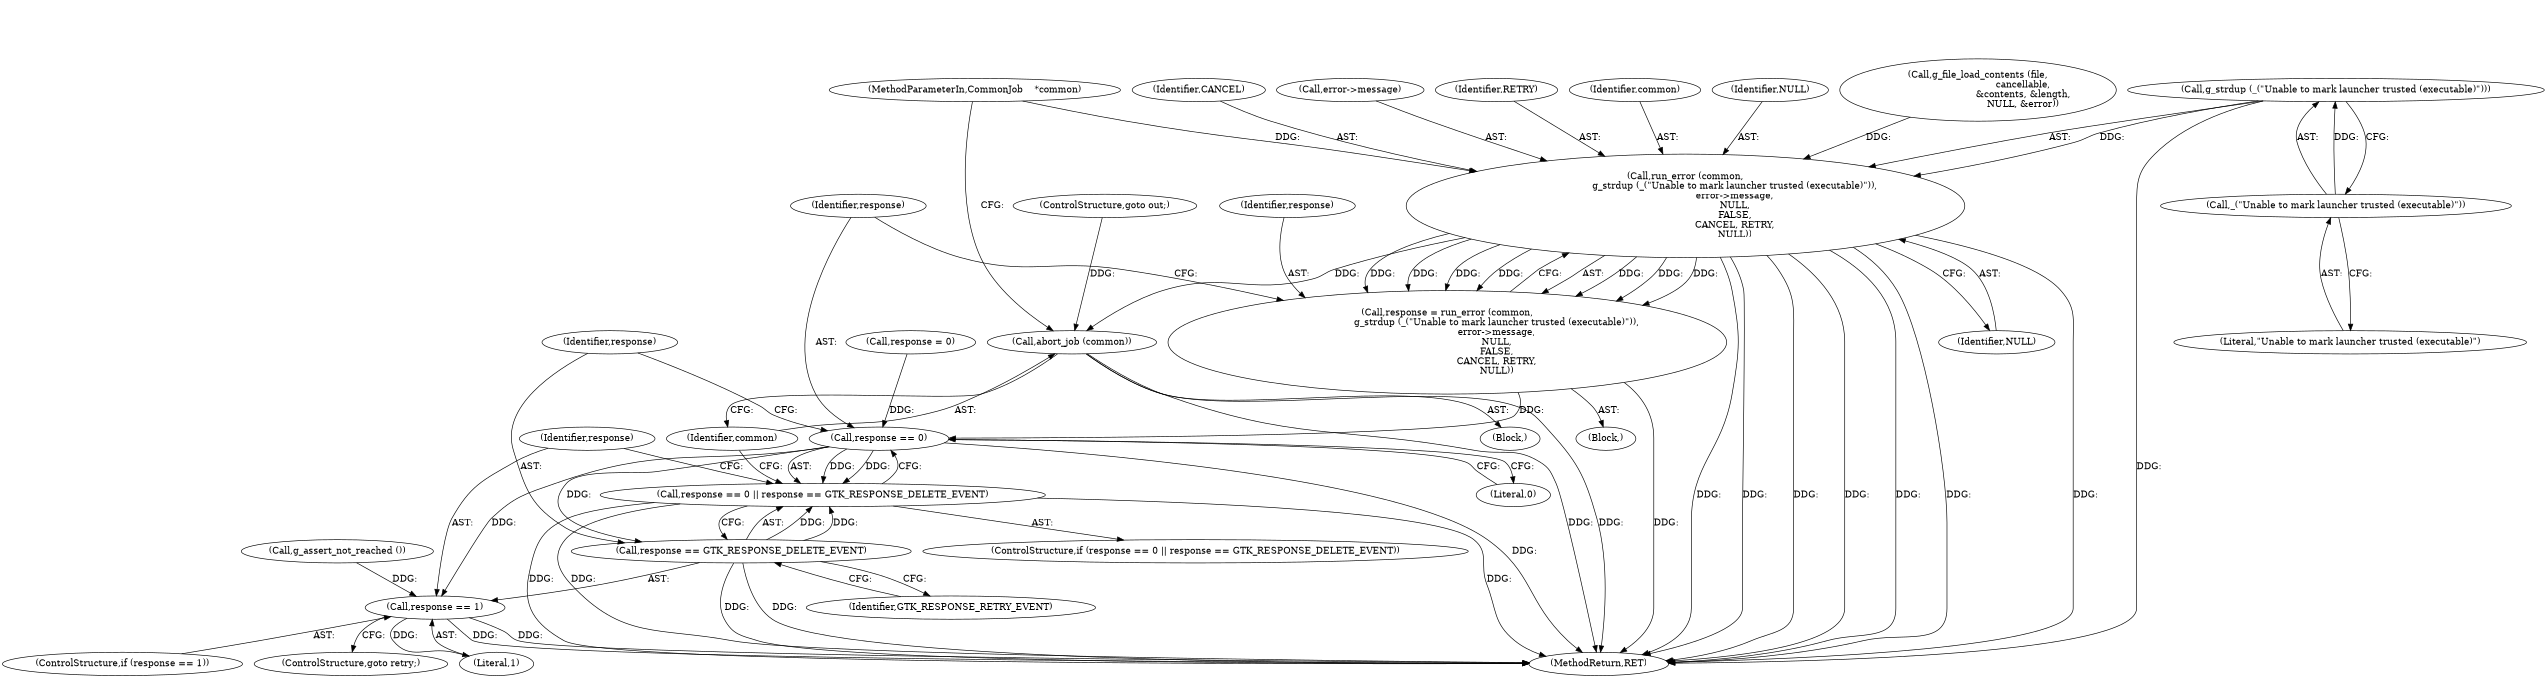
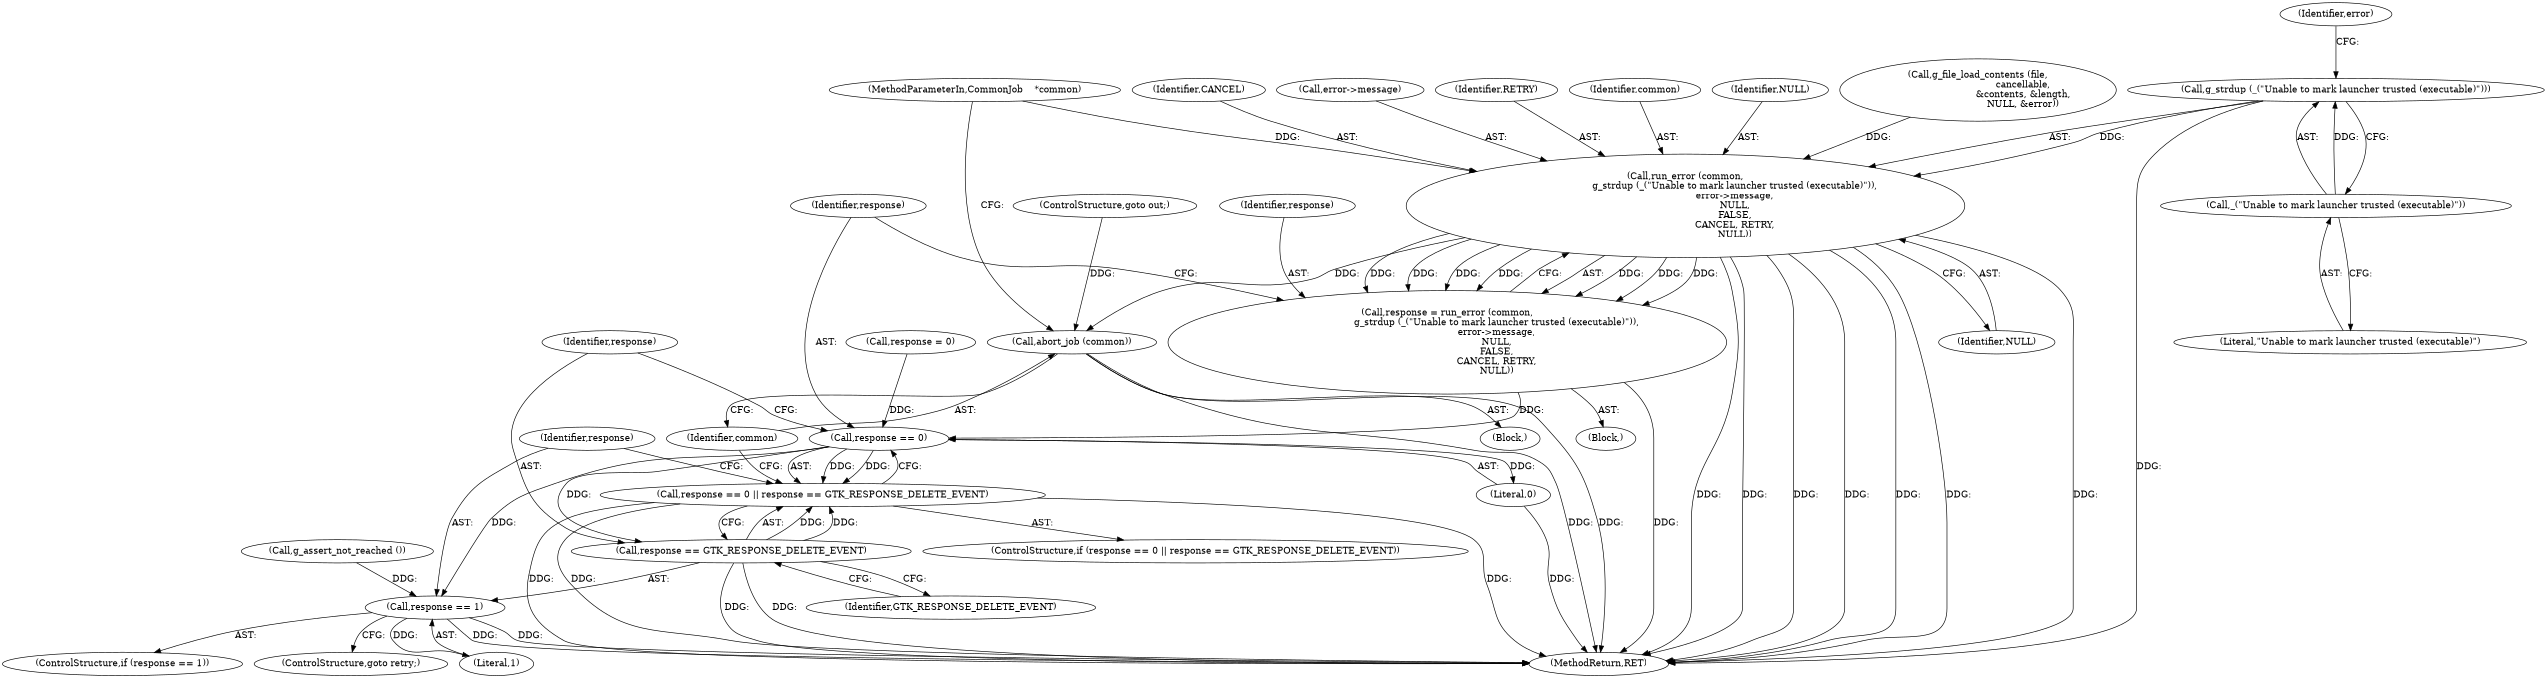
node "(Identifier,error)": added
edge "(Literal,0)" -> "(Call,response == 0)": label "CFG: " -> "AST: "
edge "(Call,response == 0)" -> "(Literal,0)": label "CFG: " -> "DDG: "
edge "(Call,response == 0)" -> "(MethodReturn,RET)": now "(Literal,0)" -> "(MethodReturn,RET)"
node "(Identifier,GTK_RESPONSE_RETRY_EVENT)": label "(Identifier,GTK_RESPONSE_RETRY_EVENT)" -> "(Identifier,GTK_RESPONSE_DELETE_EVENT)"
edge "(ControlStructure,if (response == 1))" -> "(Call,response == 1)": reversed
